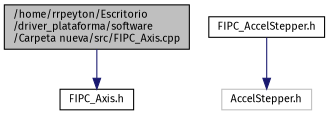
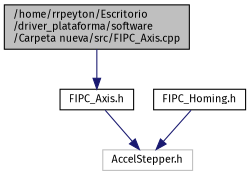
node "FIPC_AccelStepper.h": label "FIPC_AccelStepper.h" -> "FIPC_Homing.h"
edge "FIPC_Axis.h" -> "AccelStepper.h": added
